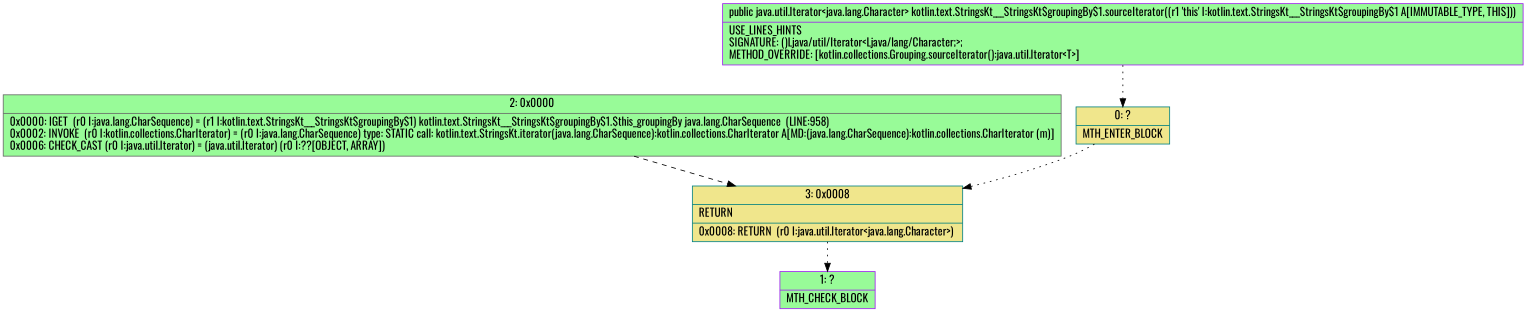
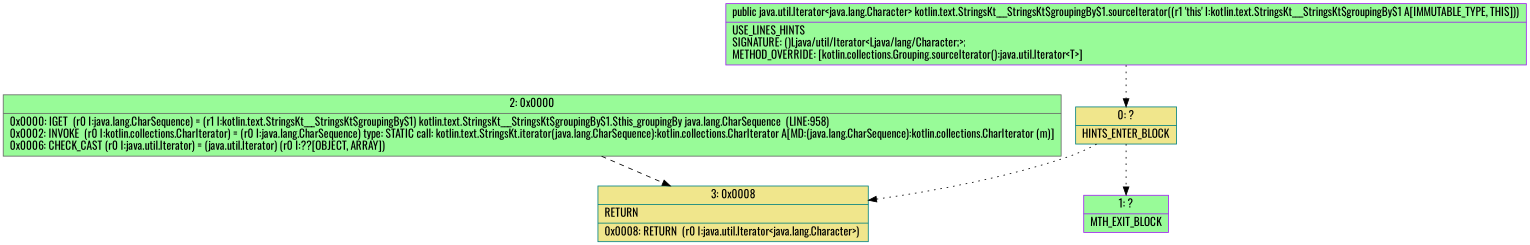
node "0: ?": text "MTH_ENTER_BLOCK" -> "HINTS_ENTER_BLOCK"
edge "3: 0x0008" -> "1: ?": now "0: ?" -> "1: ?"
node "1: ?": text "MTH_CHECK_BLOCK" -> "MTH_EXIT_BLOCK"
